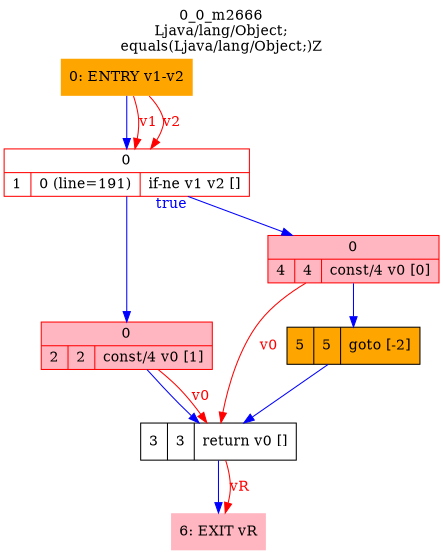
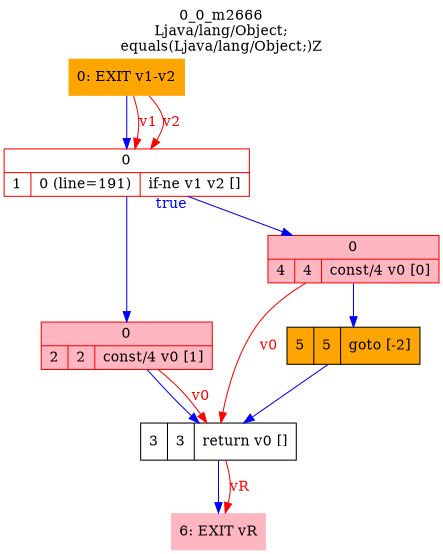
node "0: ENTRY v1-v2": label "0: ENTRY v1-v2" -> "0: EXIT v1-v2"
